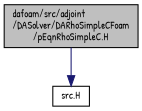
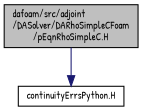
node "src.H": label "src.H" -> "continuityErrsPython.H"
